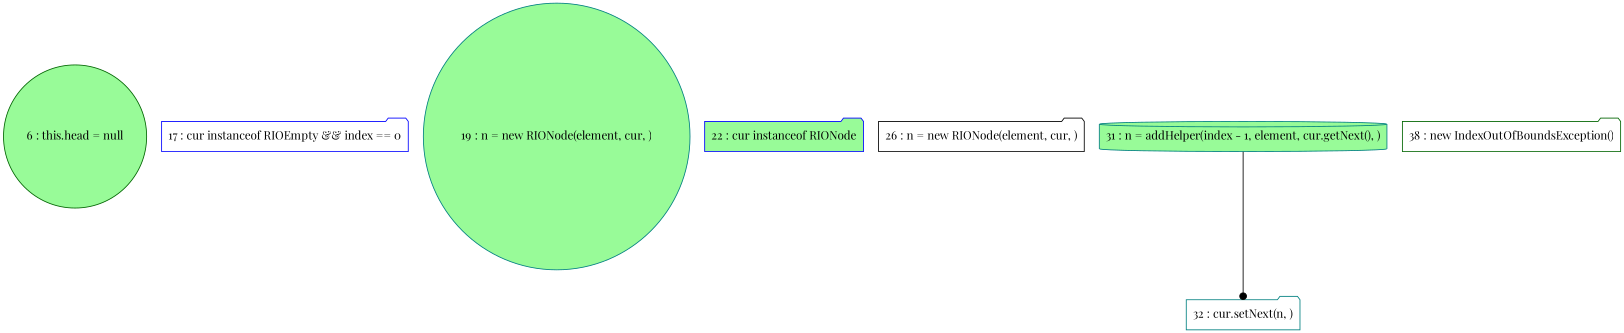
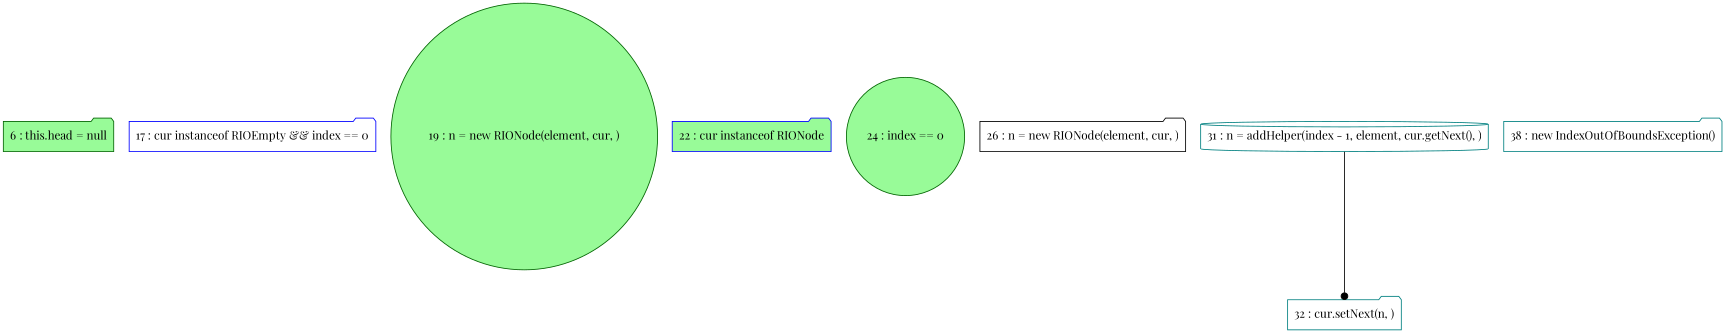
node "6 : this.head = null": shape circle -> folder
node "19 : n = new RIONode(element, cur, )": color teal -> darkgreen
node "24 : index == 0": added
node "31 : n = addHelper(index - 1, element, cur.getNext(), )": fillcolor palegreen -> white
node "38 : new IndexOutOfBoundsException()": color darkgreen -> teal
